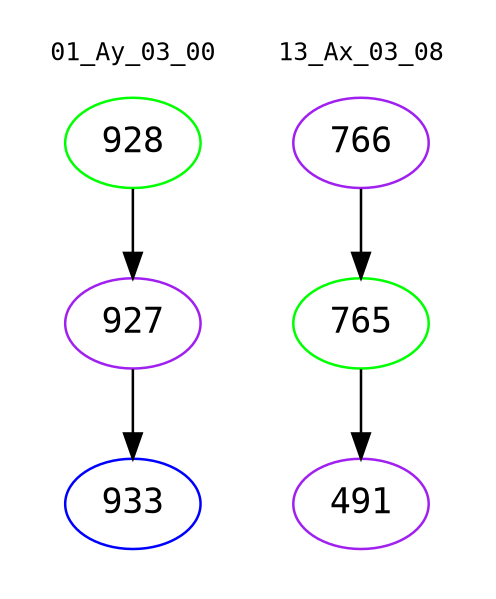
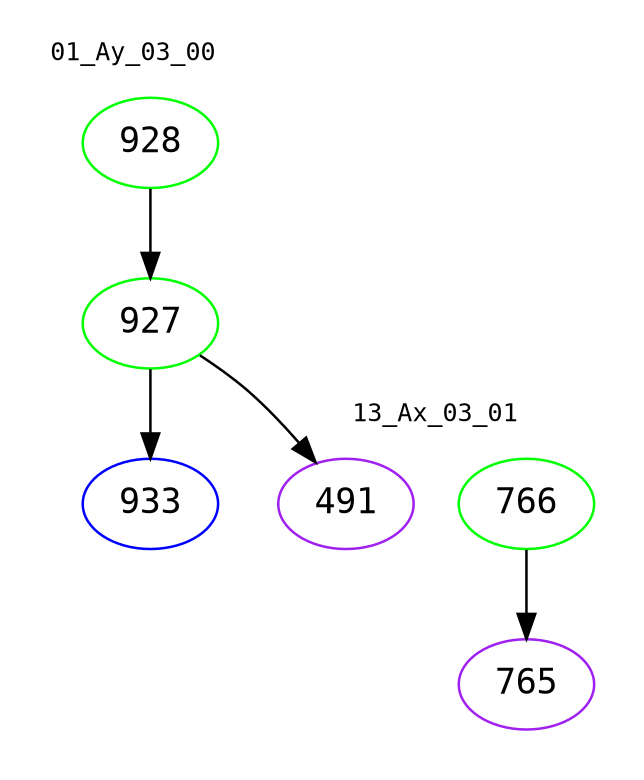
cluster "13_Ax_03_08": label "13_Ax_03_08" -> "13_Ax_03_01"
node "766": color purple -> green
node "927": color purple -> green
node "765": color green -> purple
edge "765" -> "491": now "927" -> "491"
